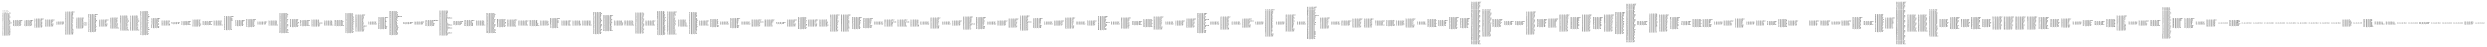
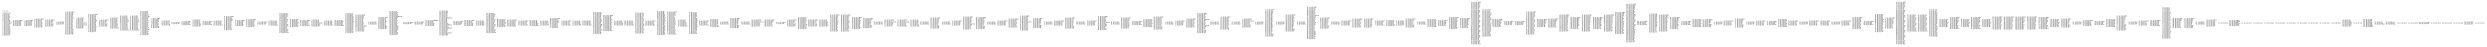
node "c7e: [NO_SSA] PUSH2 c81: [NO_SSA] PUSH2 c84: [NO_SSA] JUMP": added
